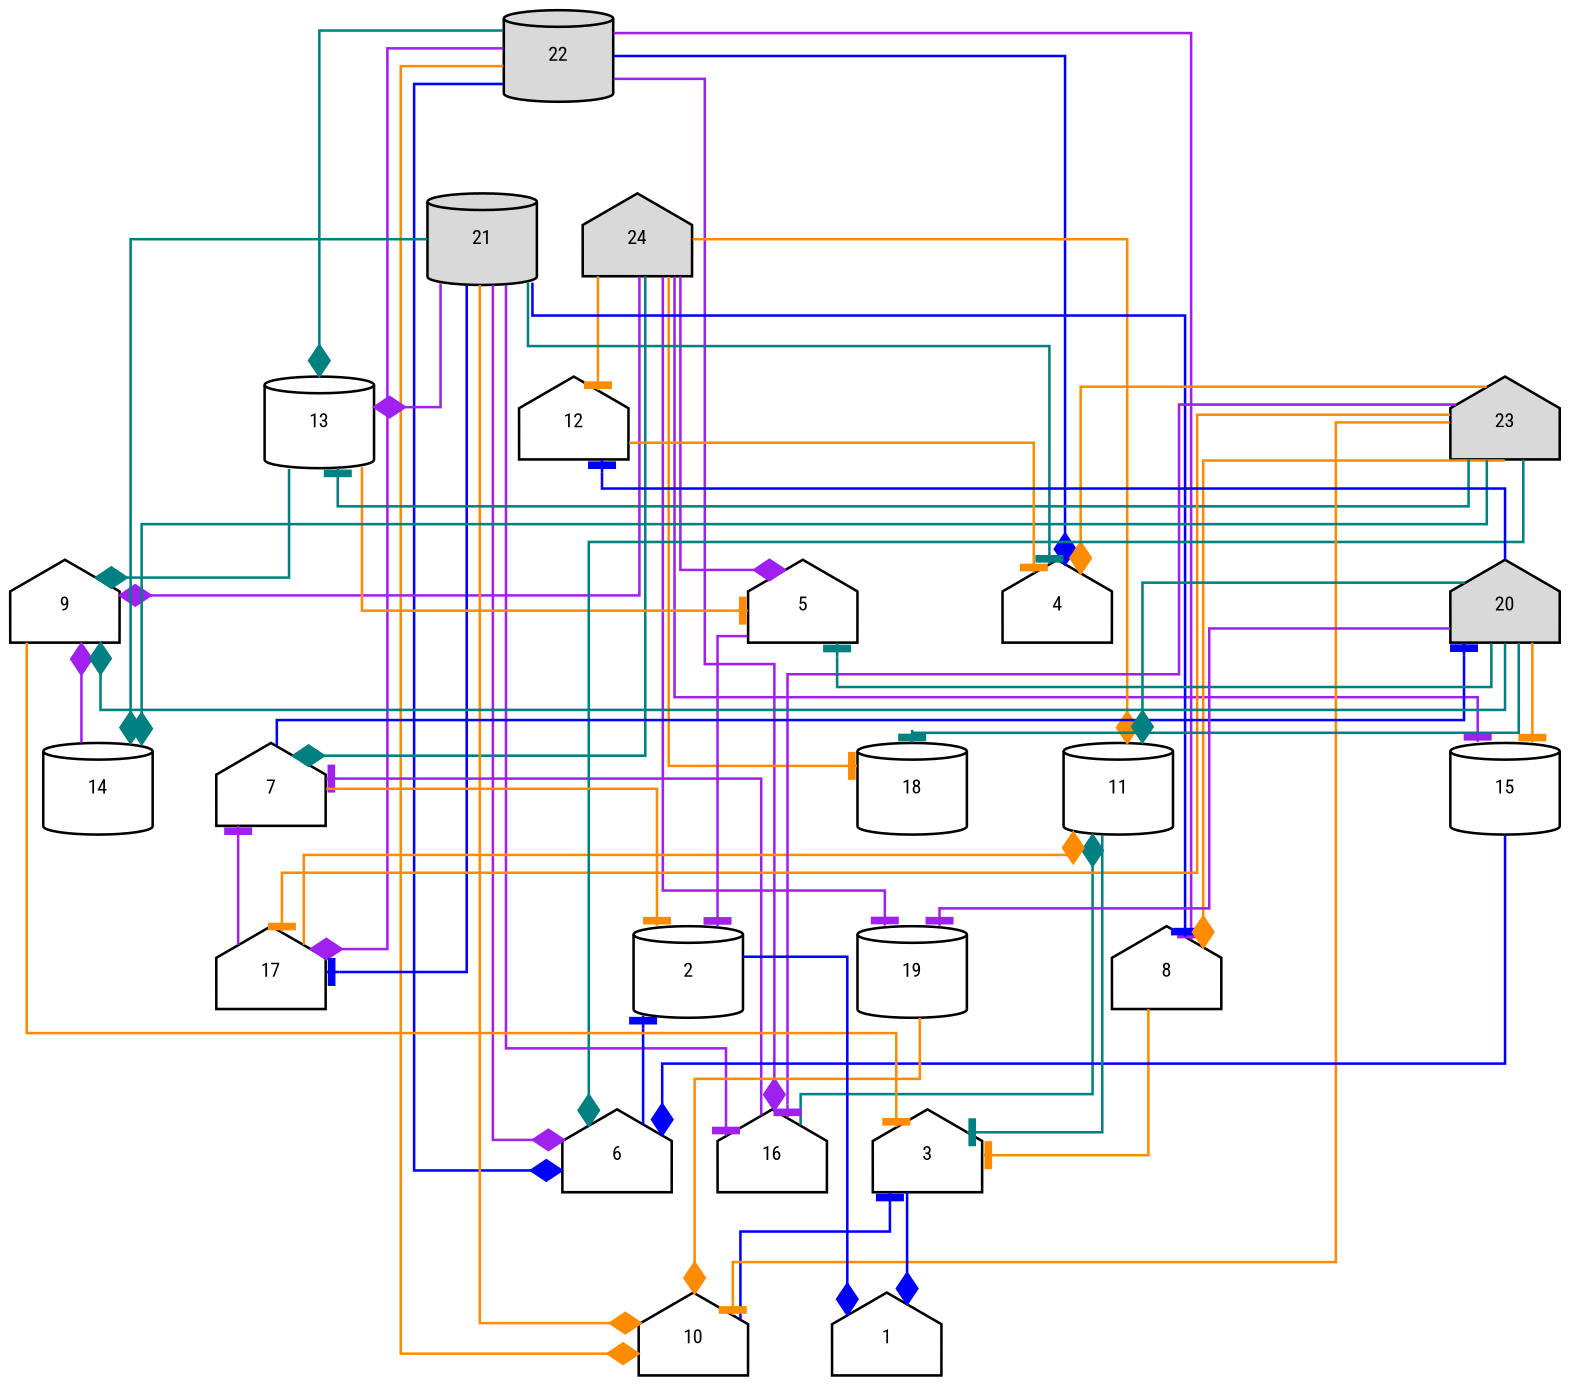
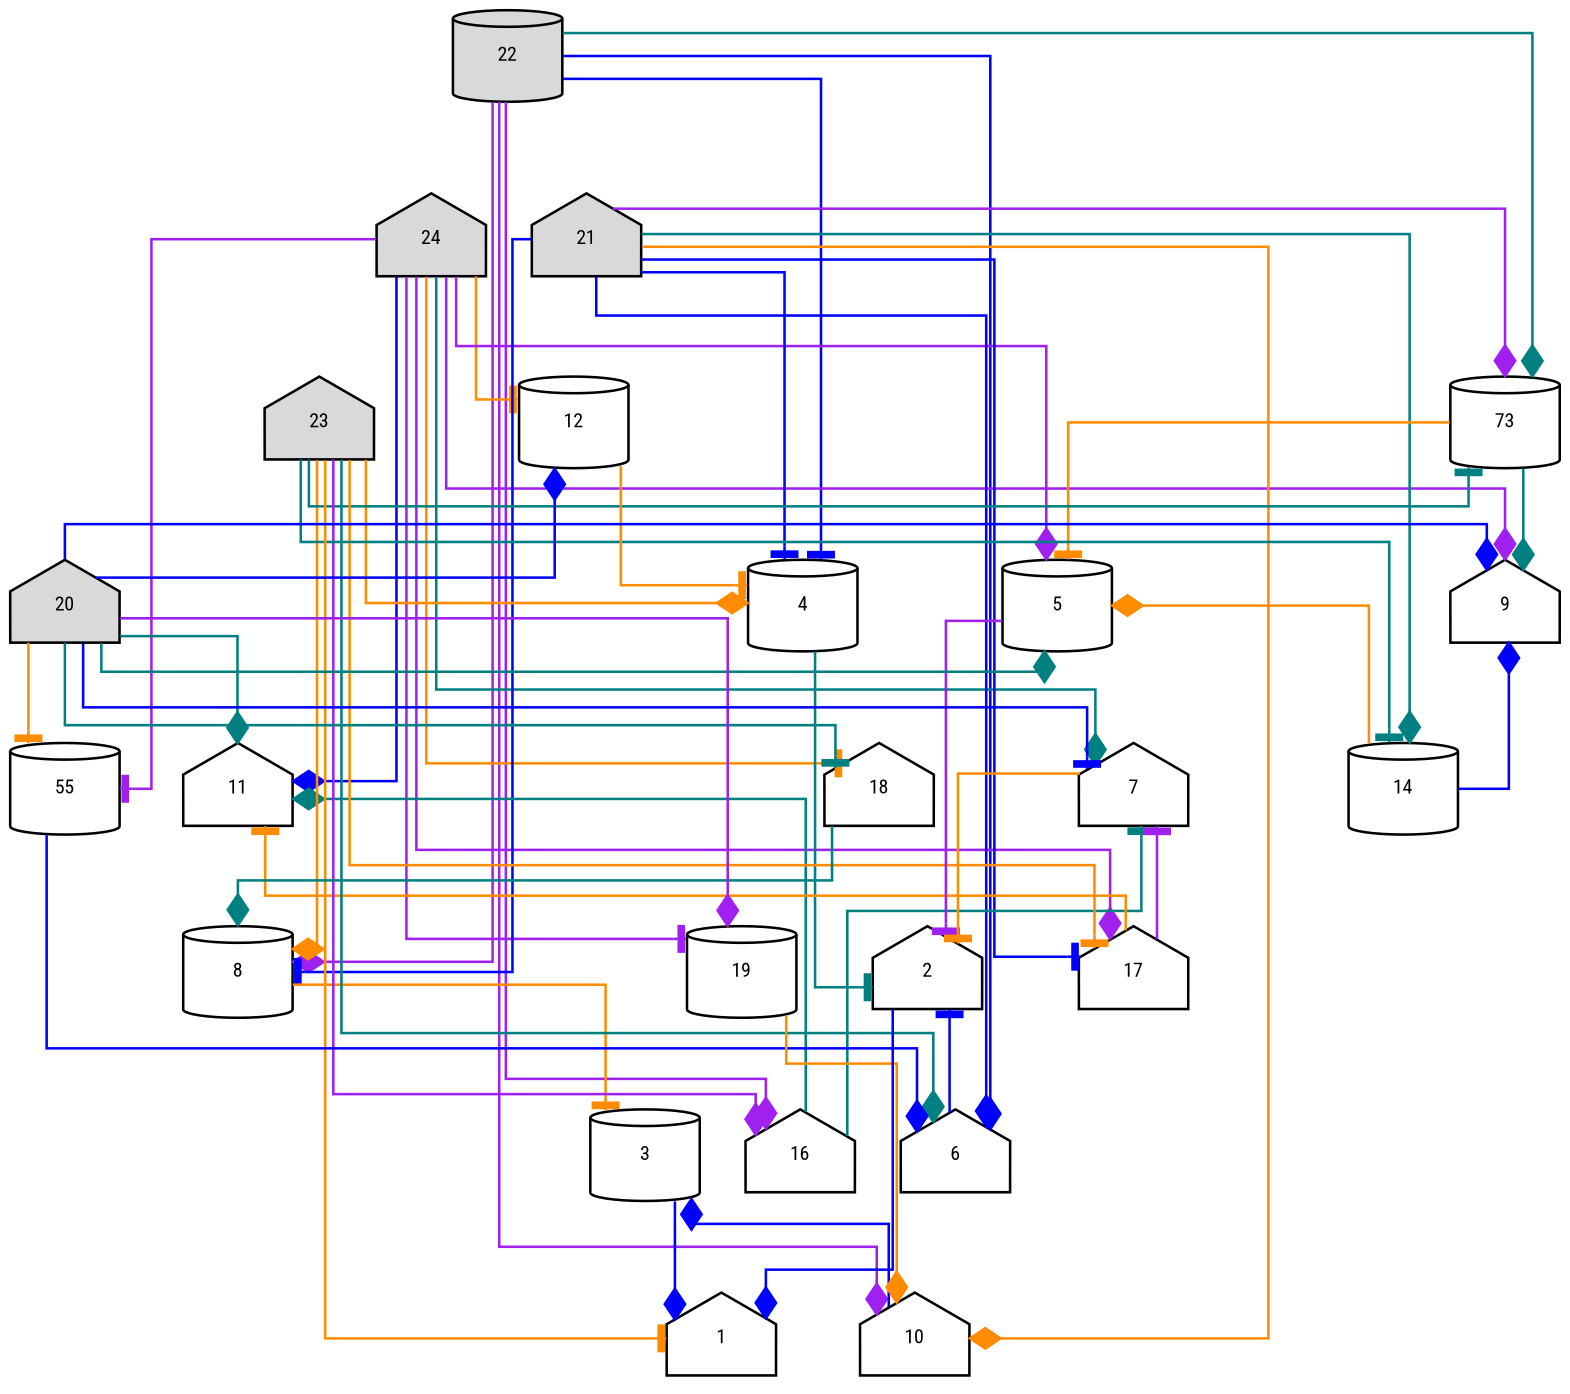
edge "22" -> "4": arrowhead diamond -> tee
edge "22" -> "8": arrowhead tee -> diamond
node "21": shape cylinder -> house
edge "24" -> "11": color darkorange -> blue
edge "21" -> "4": color teal -> blue
node "13": label "13" -> "73"
node "12": shape house -> cylinder
edge "22" -> "17": now "24" -> "17"
edge "20" -> "12": arrowhead tee -> diamond
edge "23" -> "14": arrowhead diamond -> tee
node "5": shape house -> cylinder
node "4": shape house -> cylinder
edge "14" -> "5": added
edge "20" -> "19": arrowhead tee -> diamond
edge "23" -> "16": arrowhead tee -> diamond
edge "20" -> "5": arrowhead tee -> diamond
edge "14" -> "9": color purple -> blue
edge "20" -> "9": color teal -> blue
edge "7" -> "20": reversed
edge "21" -> "6": color purple -> blue
edge "22" -> "10": color darkorange -> purple
edge "16" -> "7": color purple -> teal
edge "4" -> "2": added
node "18": shape cylinder -> house
node "11": shape cylinder -> house
node "15": label "15" -> "55"
edge "17" -> "11": arrowhead diamond -> tee
edge "18" -> "8": added
node "2": shape cylinder -> house
node "8": shape house -> cylinder
edge "9" -> "3": removed
edge "21" -> "16": removed
edge "23" -> "10": now "23" -> "1"
edge "11" -> "3": removed
node "3": shape house -> cylinder
edge "10" -> "3": arrowhead tee -> diamond
